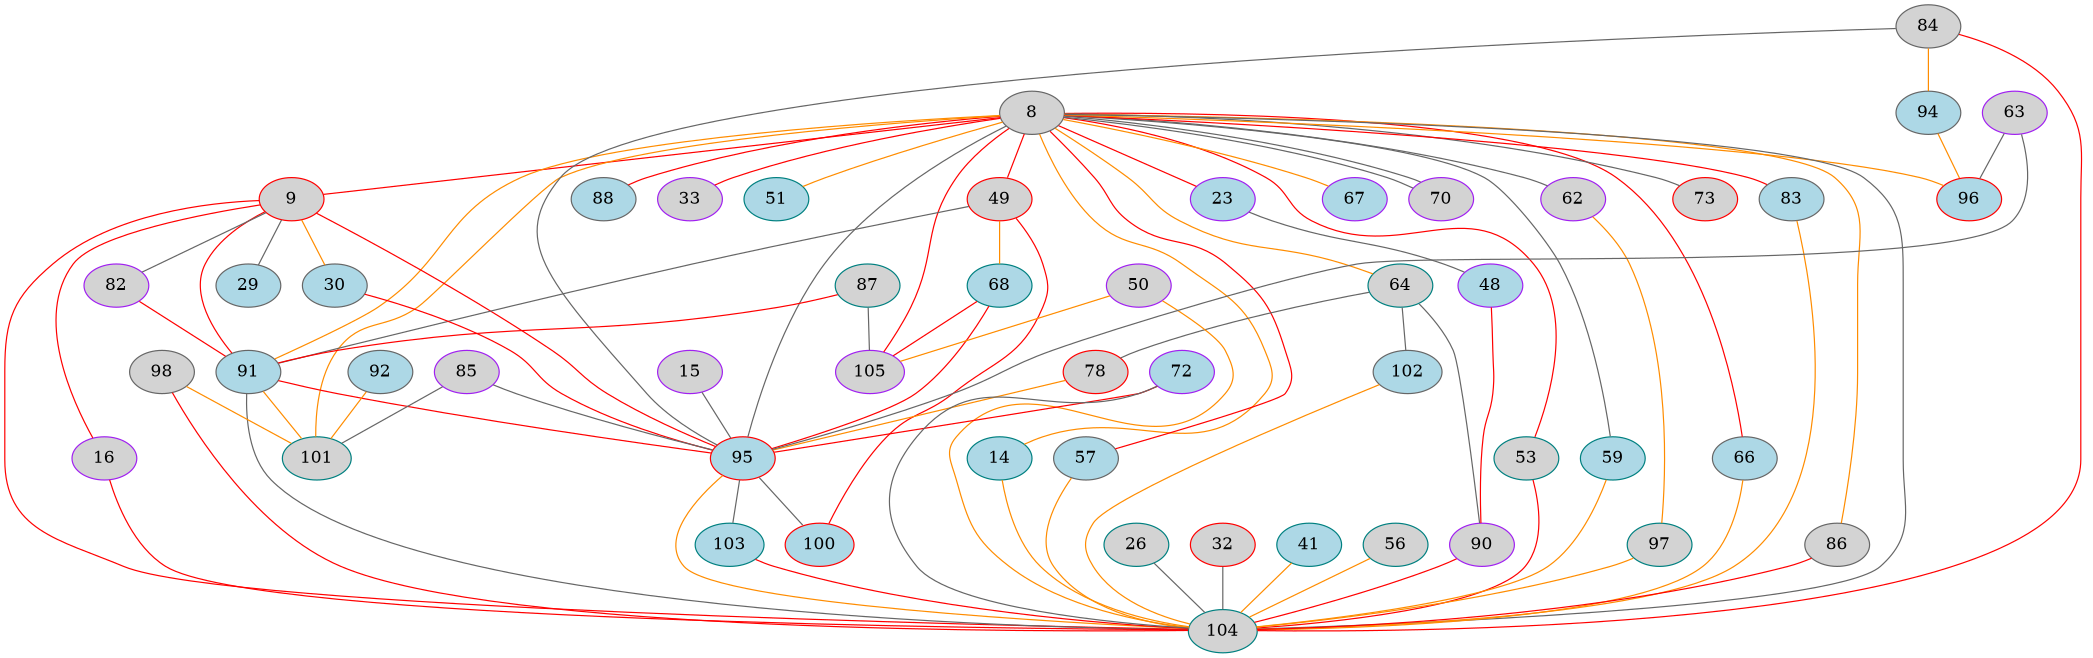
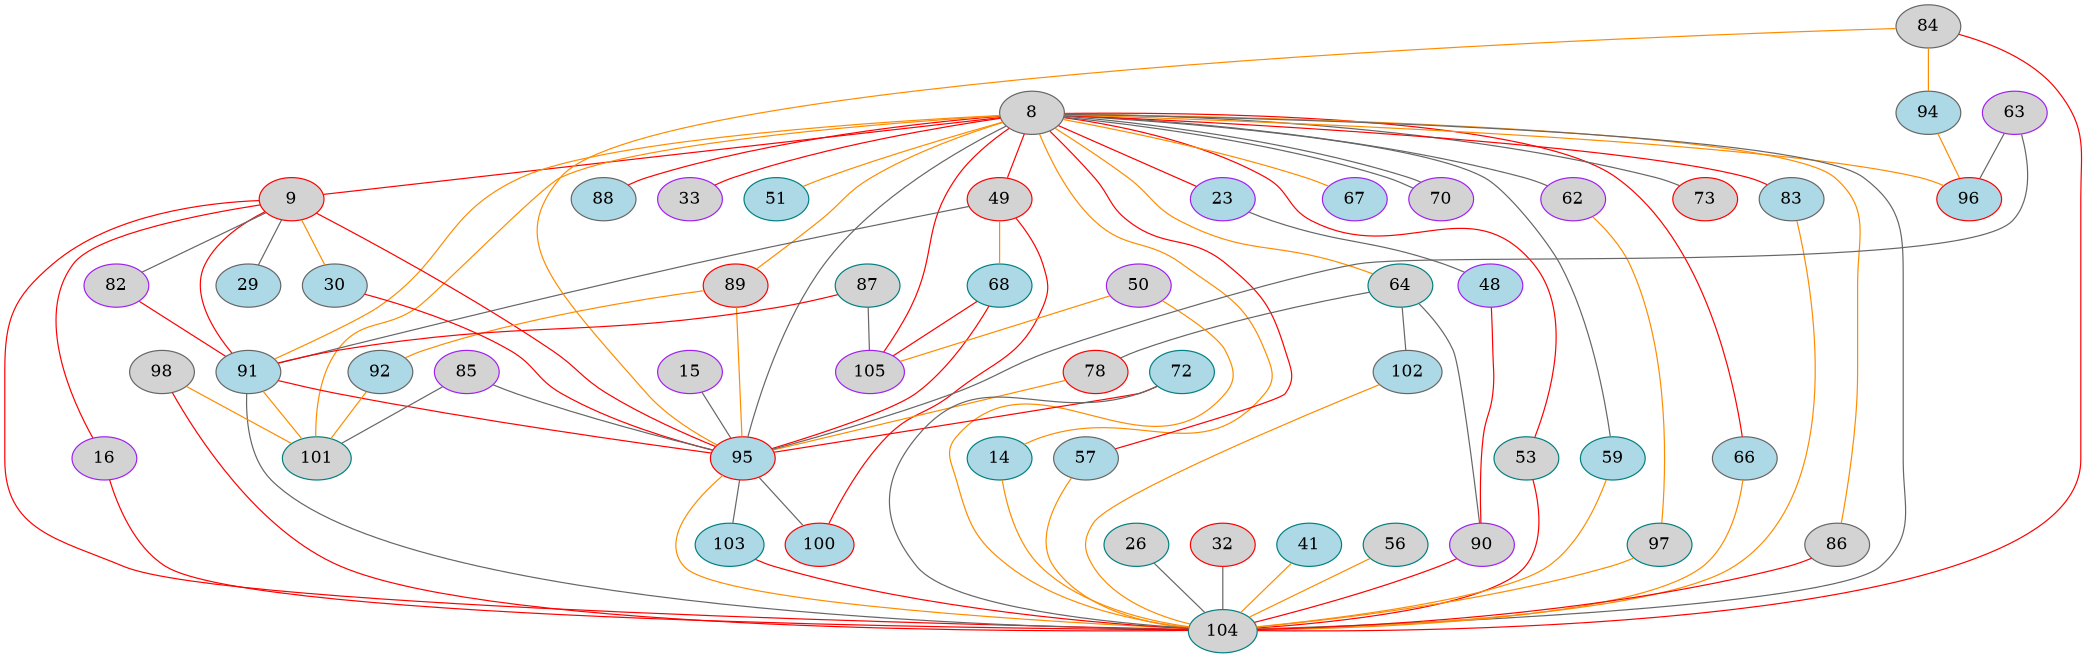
edge "84" -- "95": color gray40 -> darkorange
node "89": added
node "72": color purple -> teal
